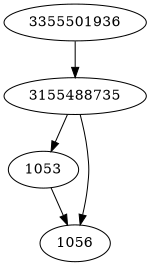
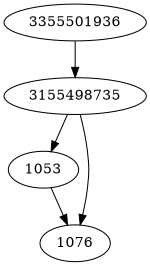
node "3155488735": label "3155488735" -> "3155498735"
node "1056": label "1056" -> "1076"
